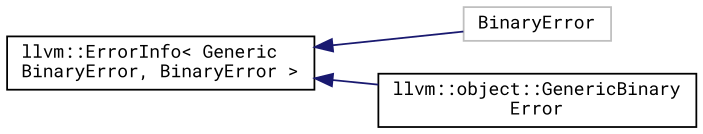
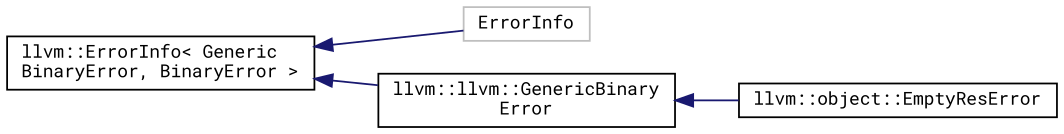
node "BinaryError": label "BinaryError" -> "ErrorInfo"
node "llvm::object::GenericBinary Error": label "llvm::object::GenericBinary Error" -> "llvm::llvm::GenericBinary Error"
node "llvm::object::EmptyResError": added
